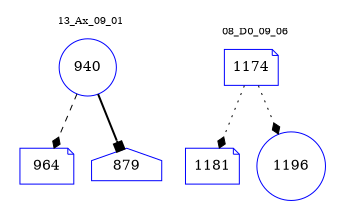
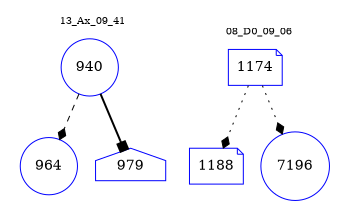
cluster "13_Ax_09_01": label "13_Ax_09_01" -> "13_Ax_09_41"
node "964": shape note -> circle
node "879": label "879" -> "979"
node "1181": label "1181" -> "1188"
node "1196": label "1196" -> "7196"
